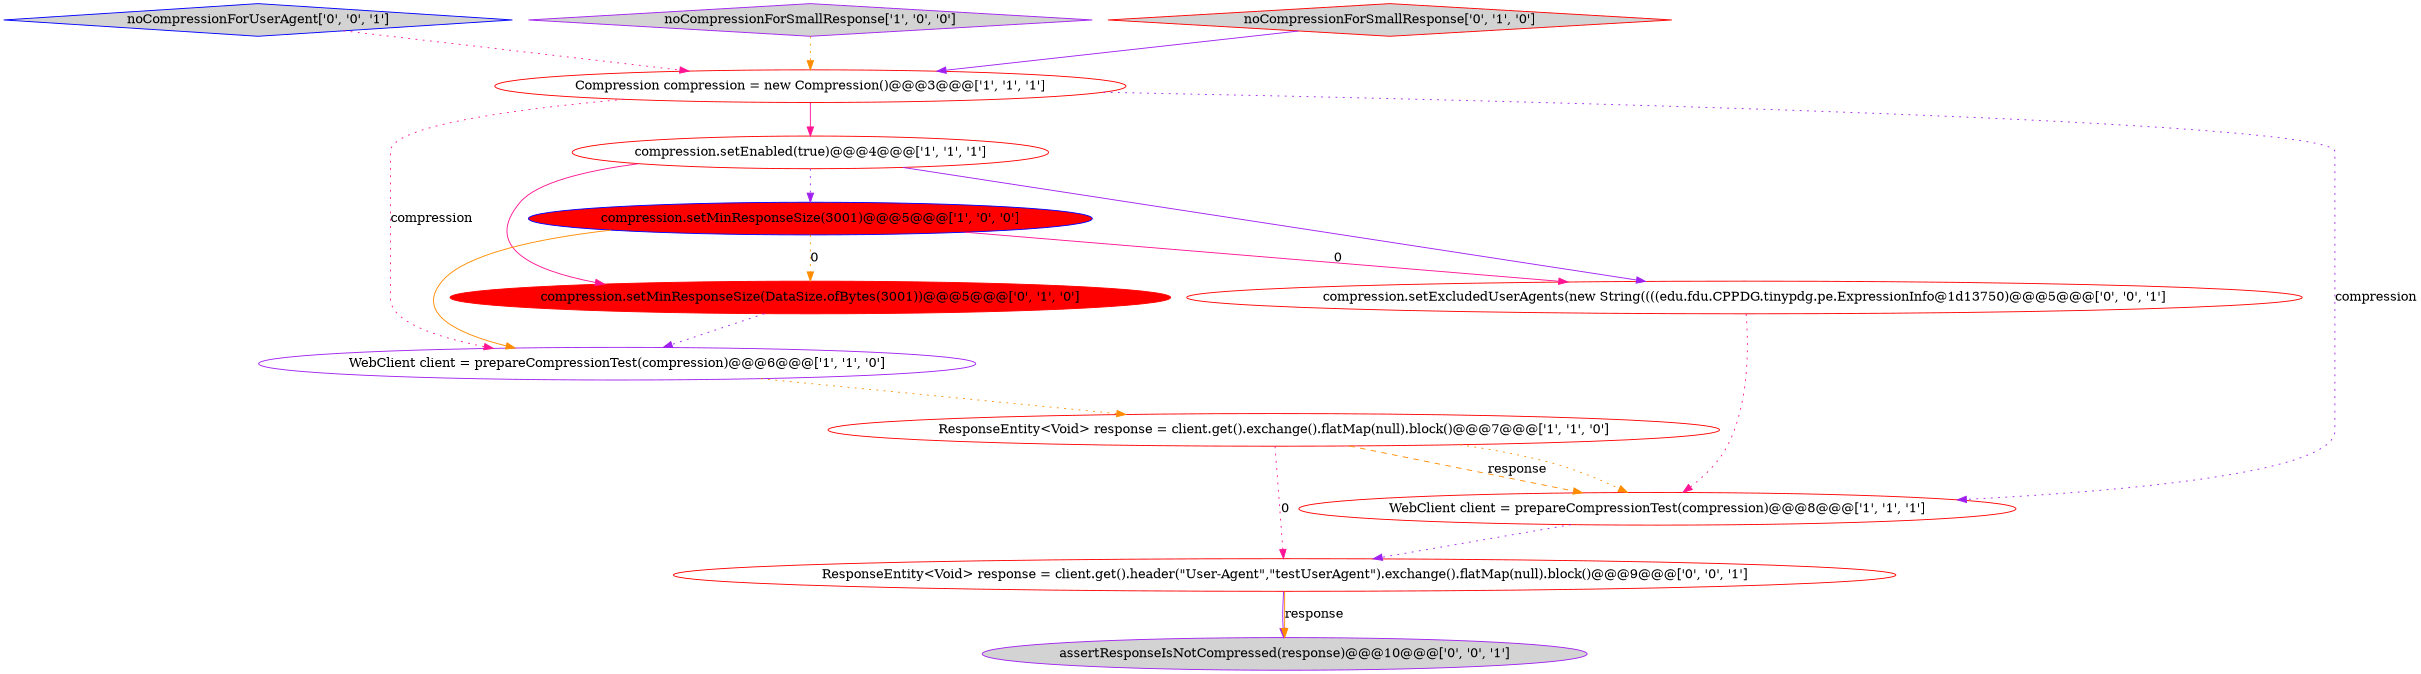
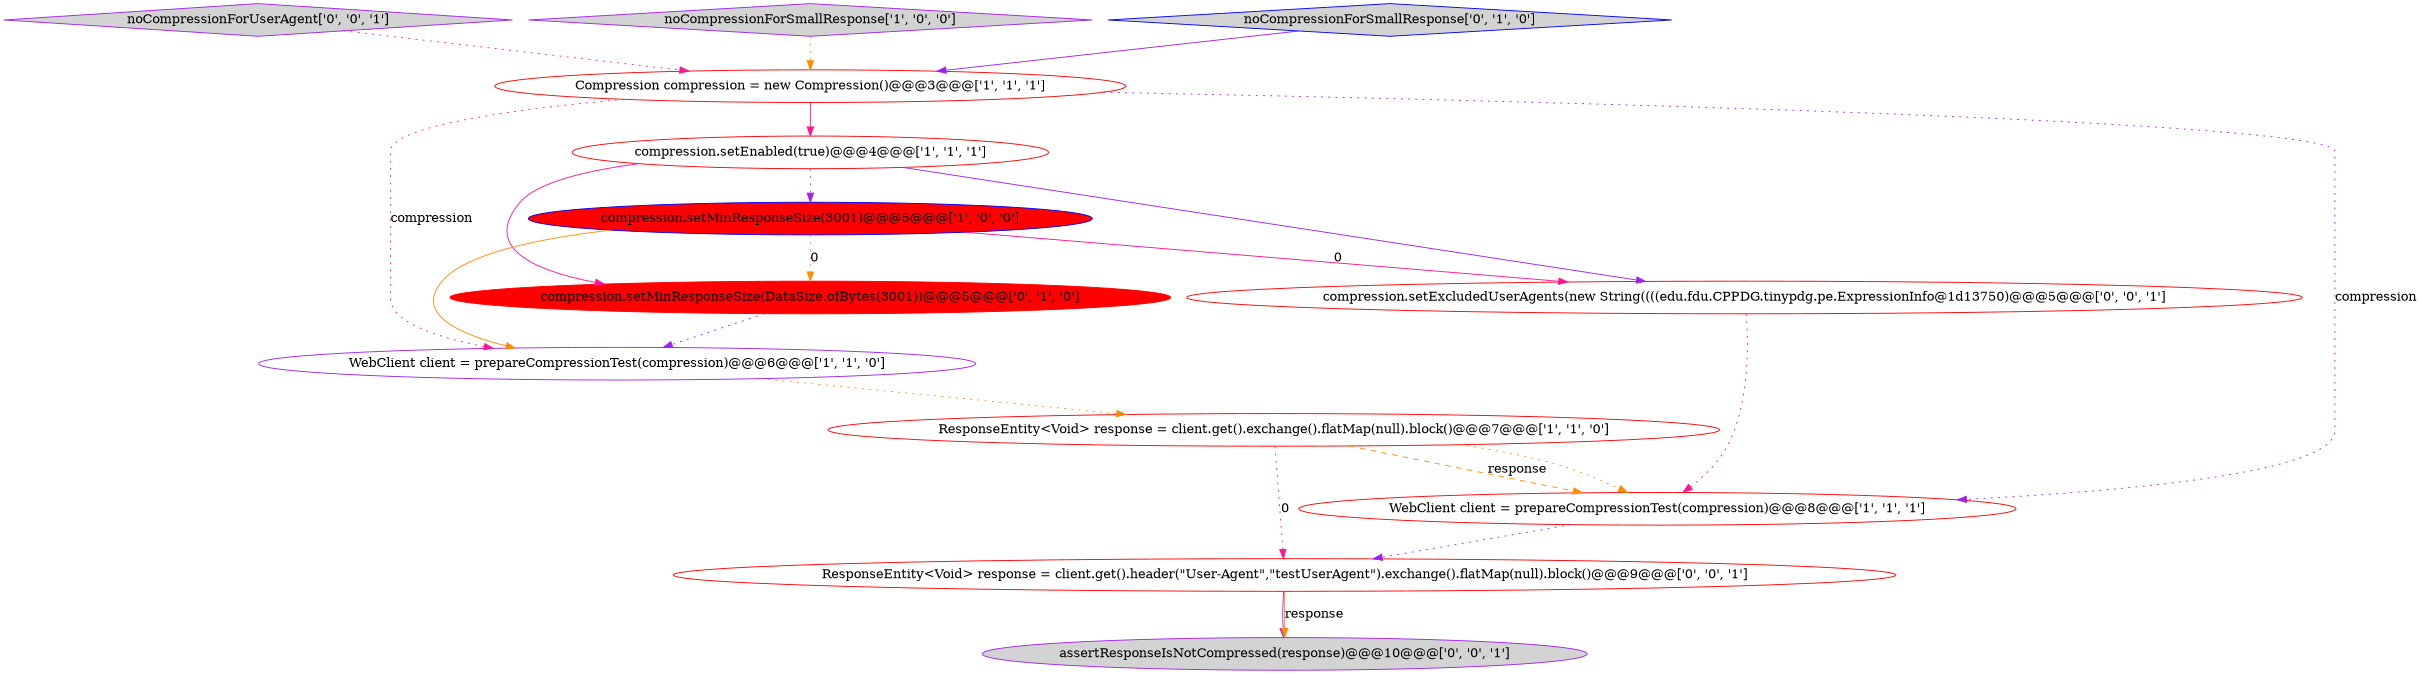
node "noCompressionForUserAgent['0', '0', '1']": color blue -> purple
node "noCompressionForSmallResponse['0', '1', '0']": color red -> blue
